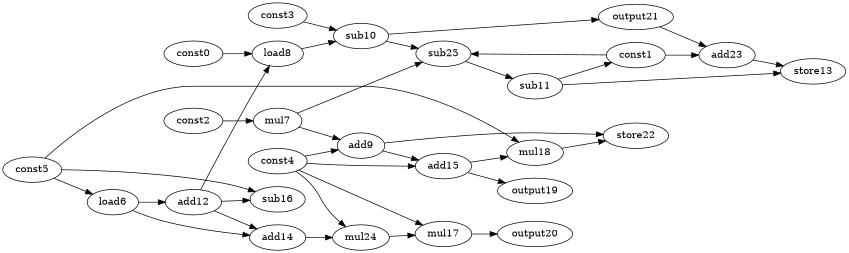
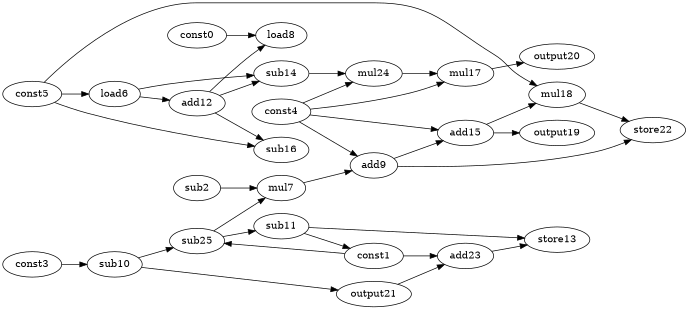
edge "load8" -> "sub10": removed
edge "mul7" -> "sub25": reversed
node "const2": label "const2" -> "sub2"
node "add14": label "add14" -> "sub14"
